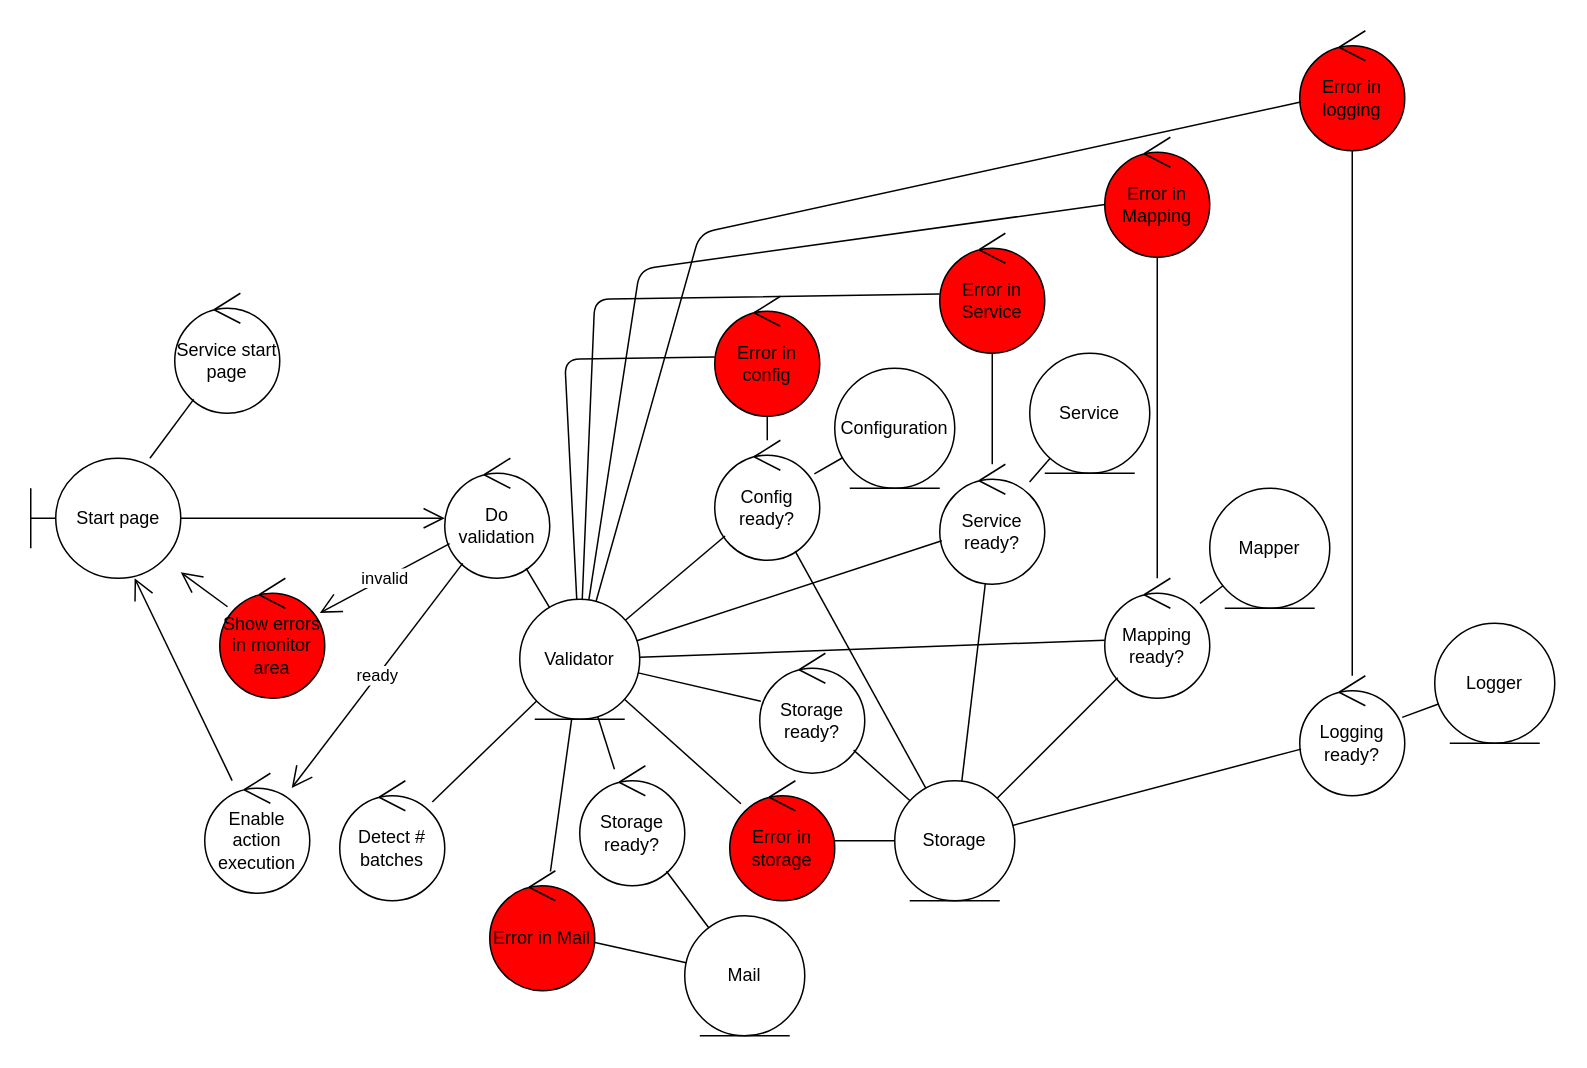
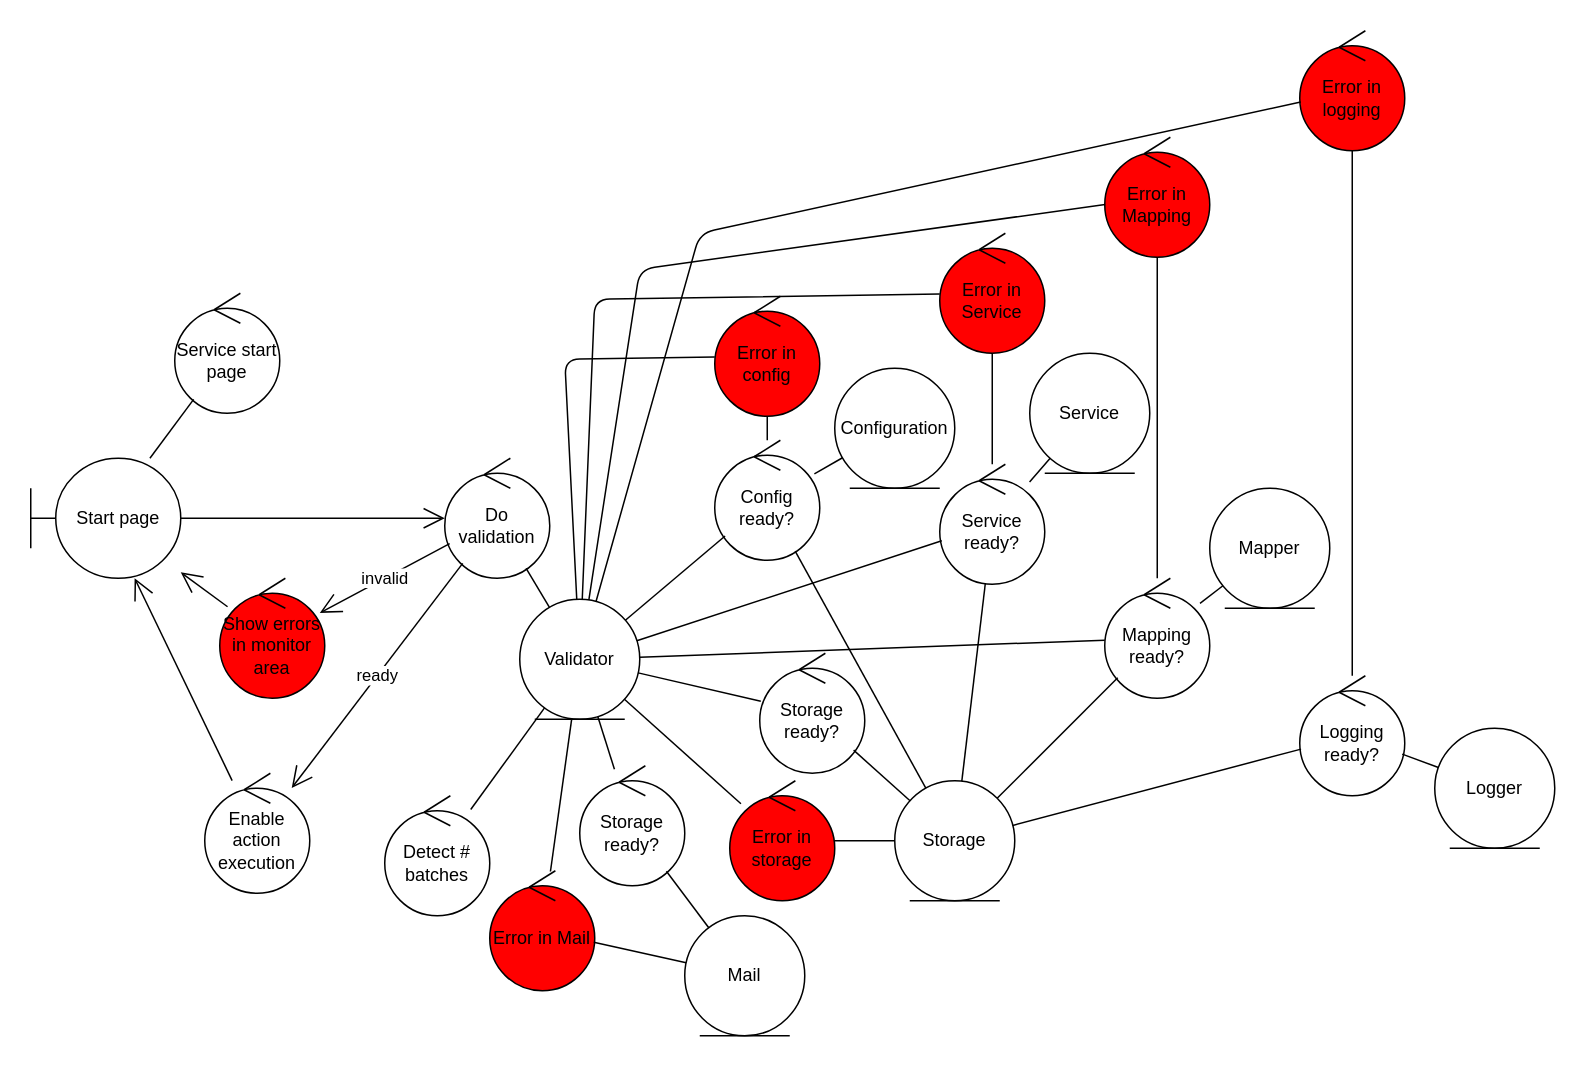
node "Logger": moved (1495, 683) -> (1495, 788)
node "Detect # batches": moved (392, 841) -> (437, 856)
